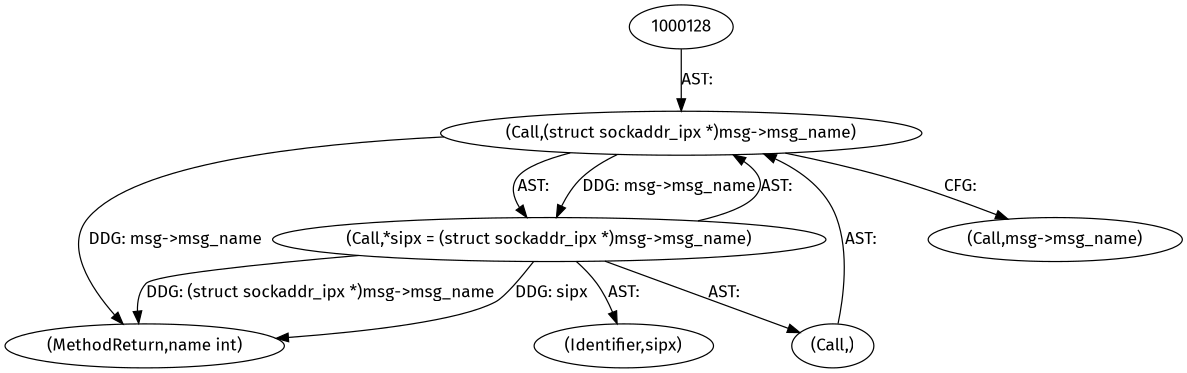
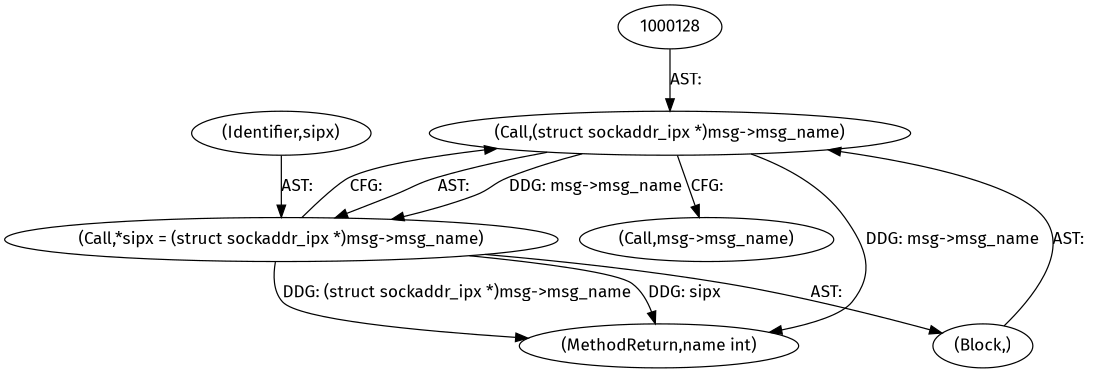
edge "(Call,*sipx = (struct sockaddr_ipx *)msg->msg_name)" -> "(Call,(struct sockaddr_ipx *)msg->msg_name)": label "AST: " -> "CFG: "
edge "(Call,*sipx = (struct sockaddr_ipx *)msg->msg_name)" -> "(Identifier,sipx)": reversed
node "(Call,)": label "(Call,)" -> "(Block,)"
